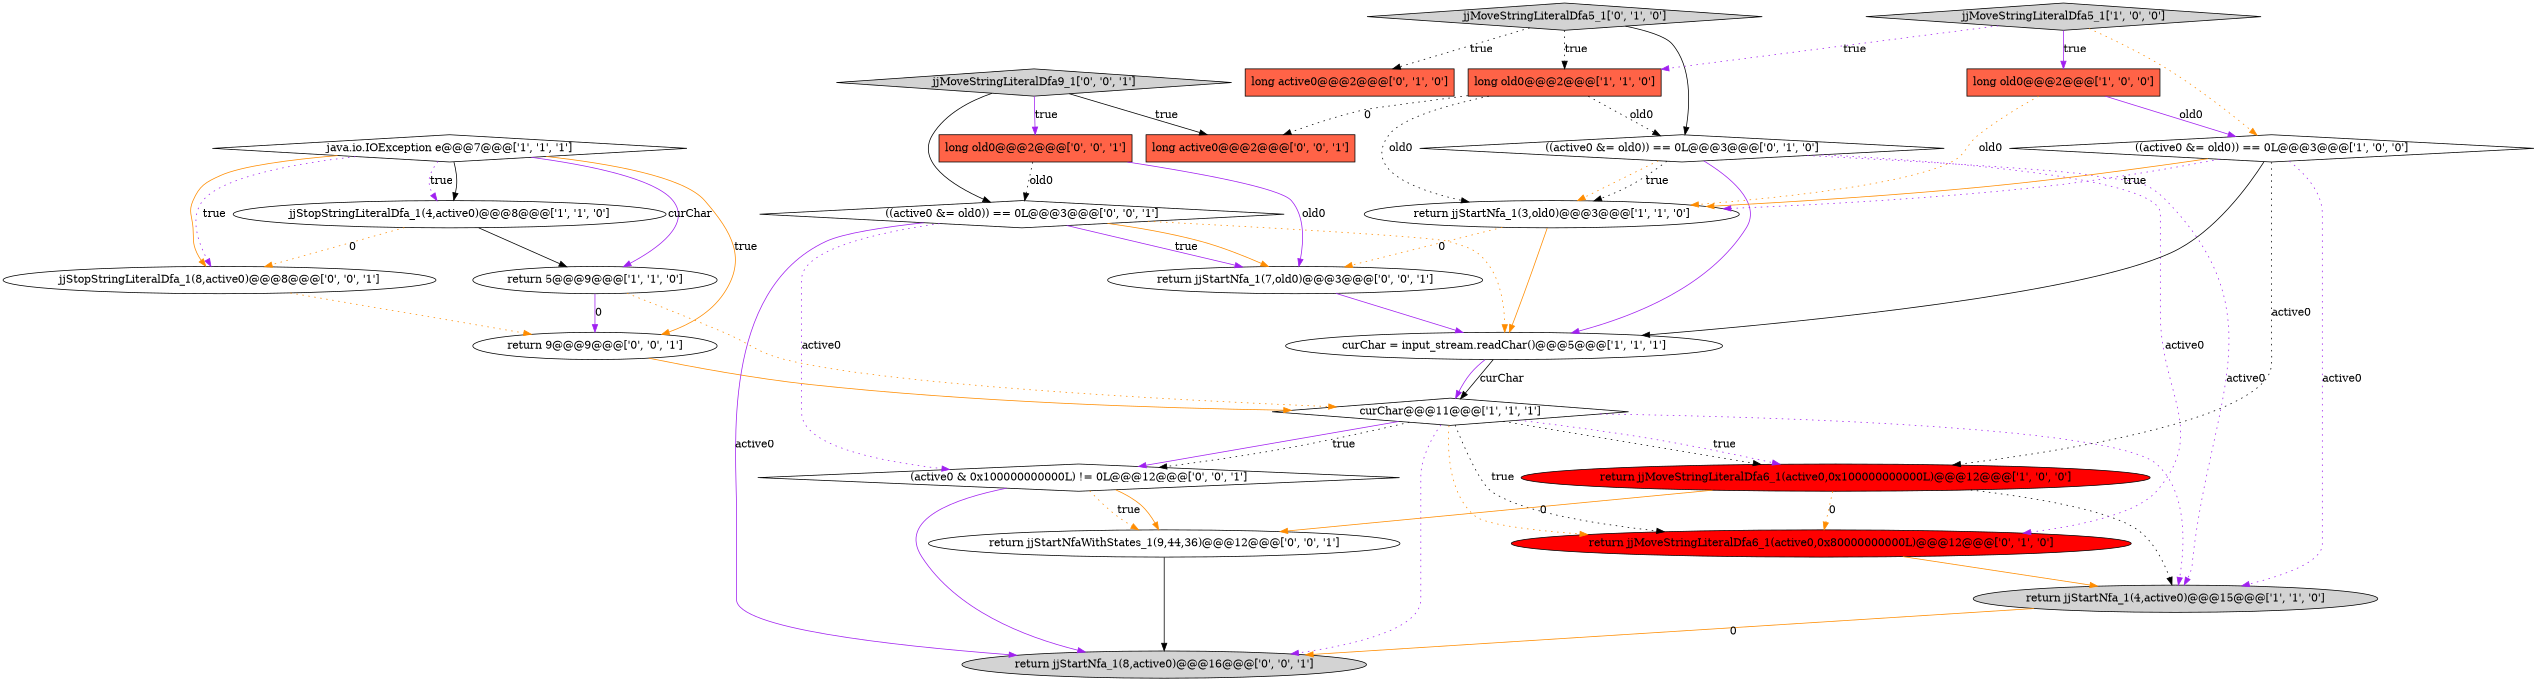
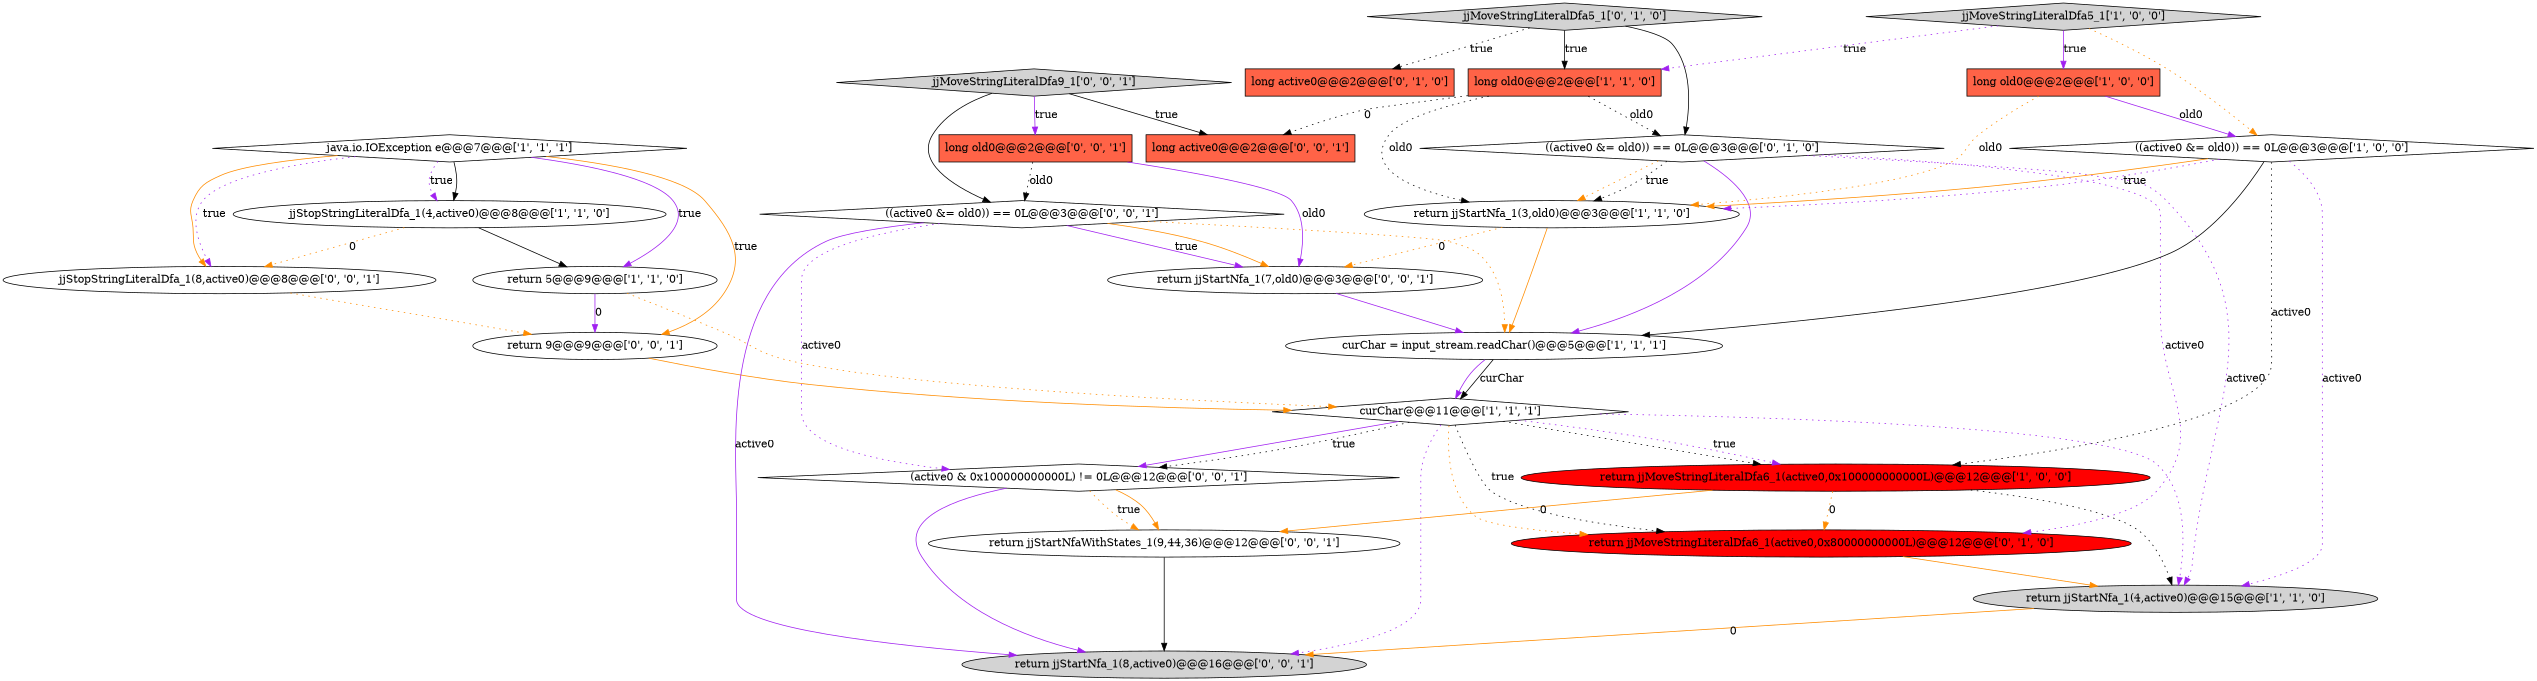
edge "jjMoveStringLiteralDfa5_1['0', '1', '0']" -> "long old0@@@2@@@['1', '1', '0']": style dotted -> solid
edge "java.io.IOException e@@@7@@@['1', '1', '1']" -> "return 5@@@9@@@['1', '1', '0']": label "curChar" -> "true"
